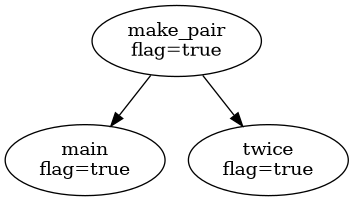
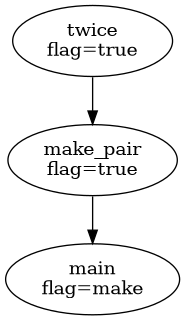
edge "make_pair flag=true" -> "twice flag=true": reversed
node "main flag=true": label "main flag=true" -> "main flag=make"
